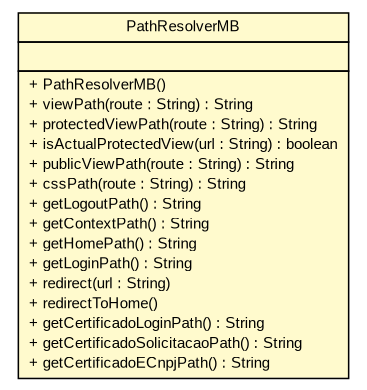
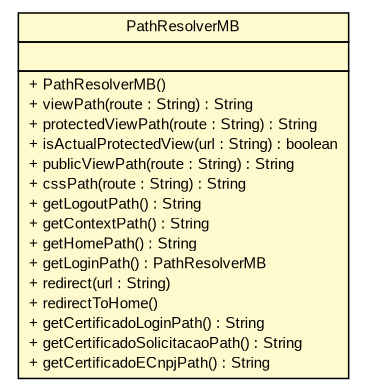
node "PathResolverMB": text "+ getLoginPath() : String" -> "+ getLoginPath() : PathResolverMB"
